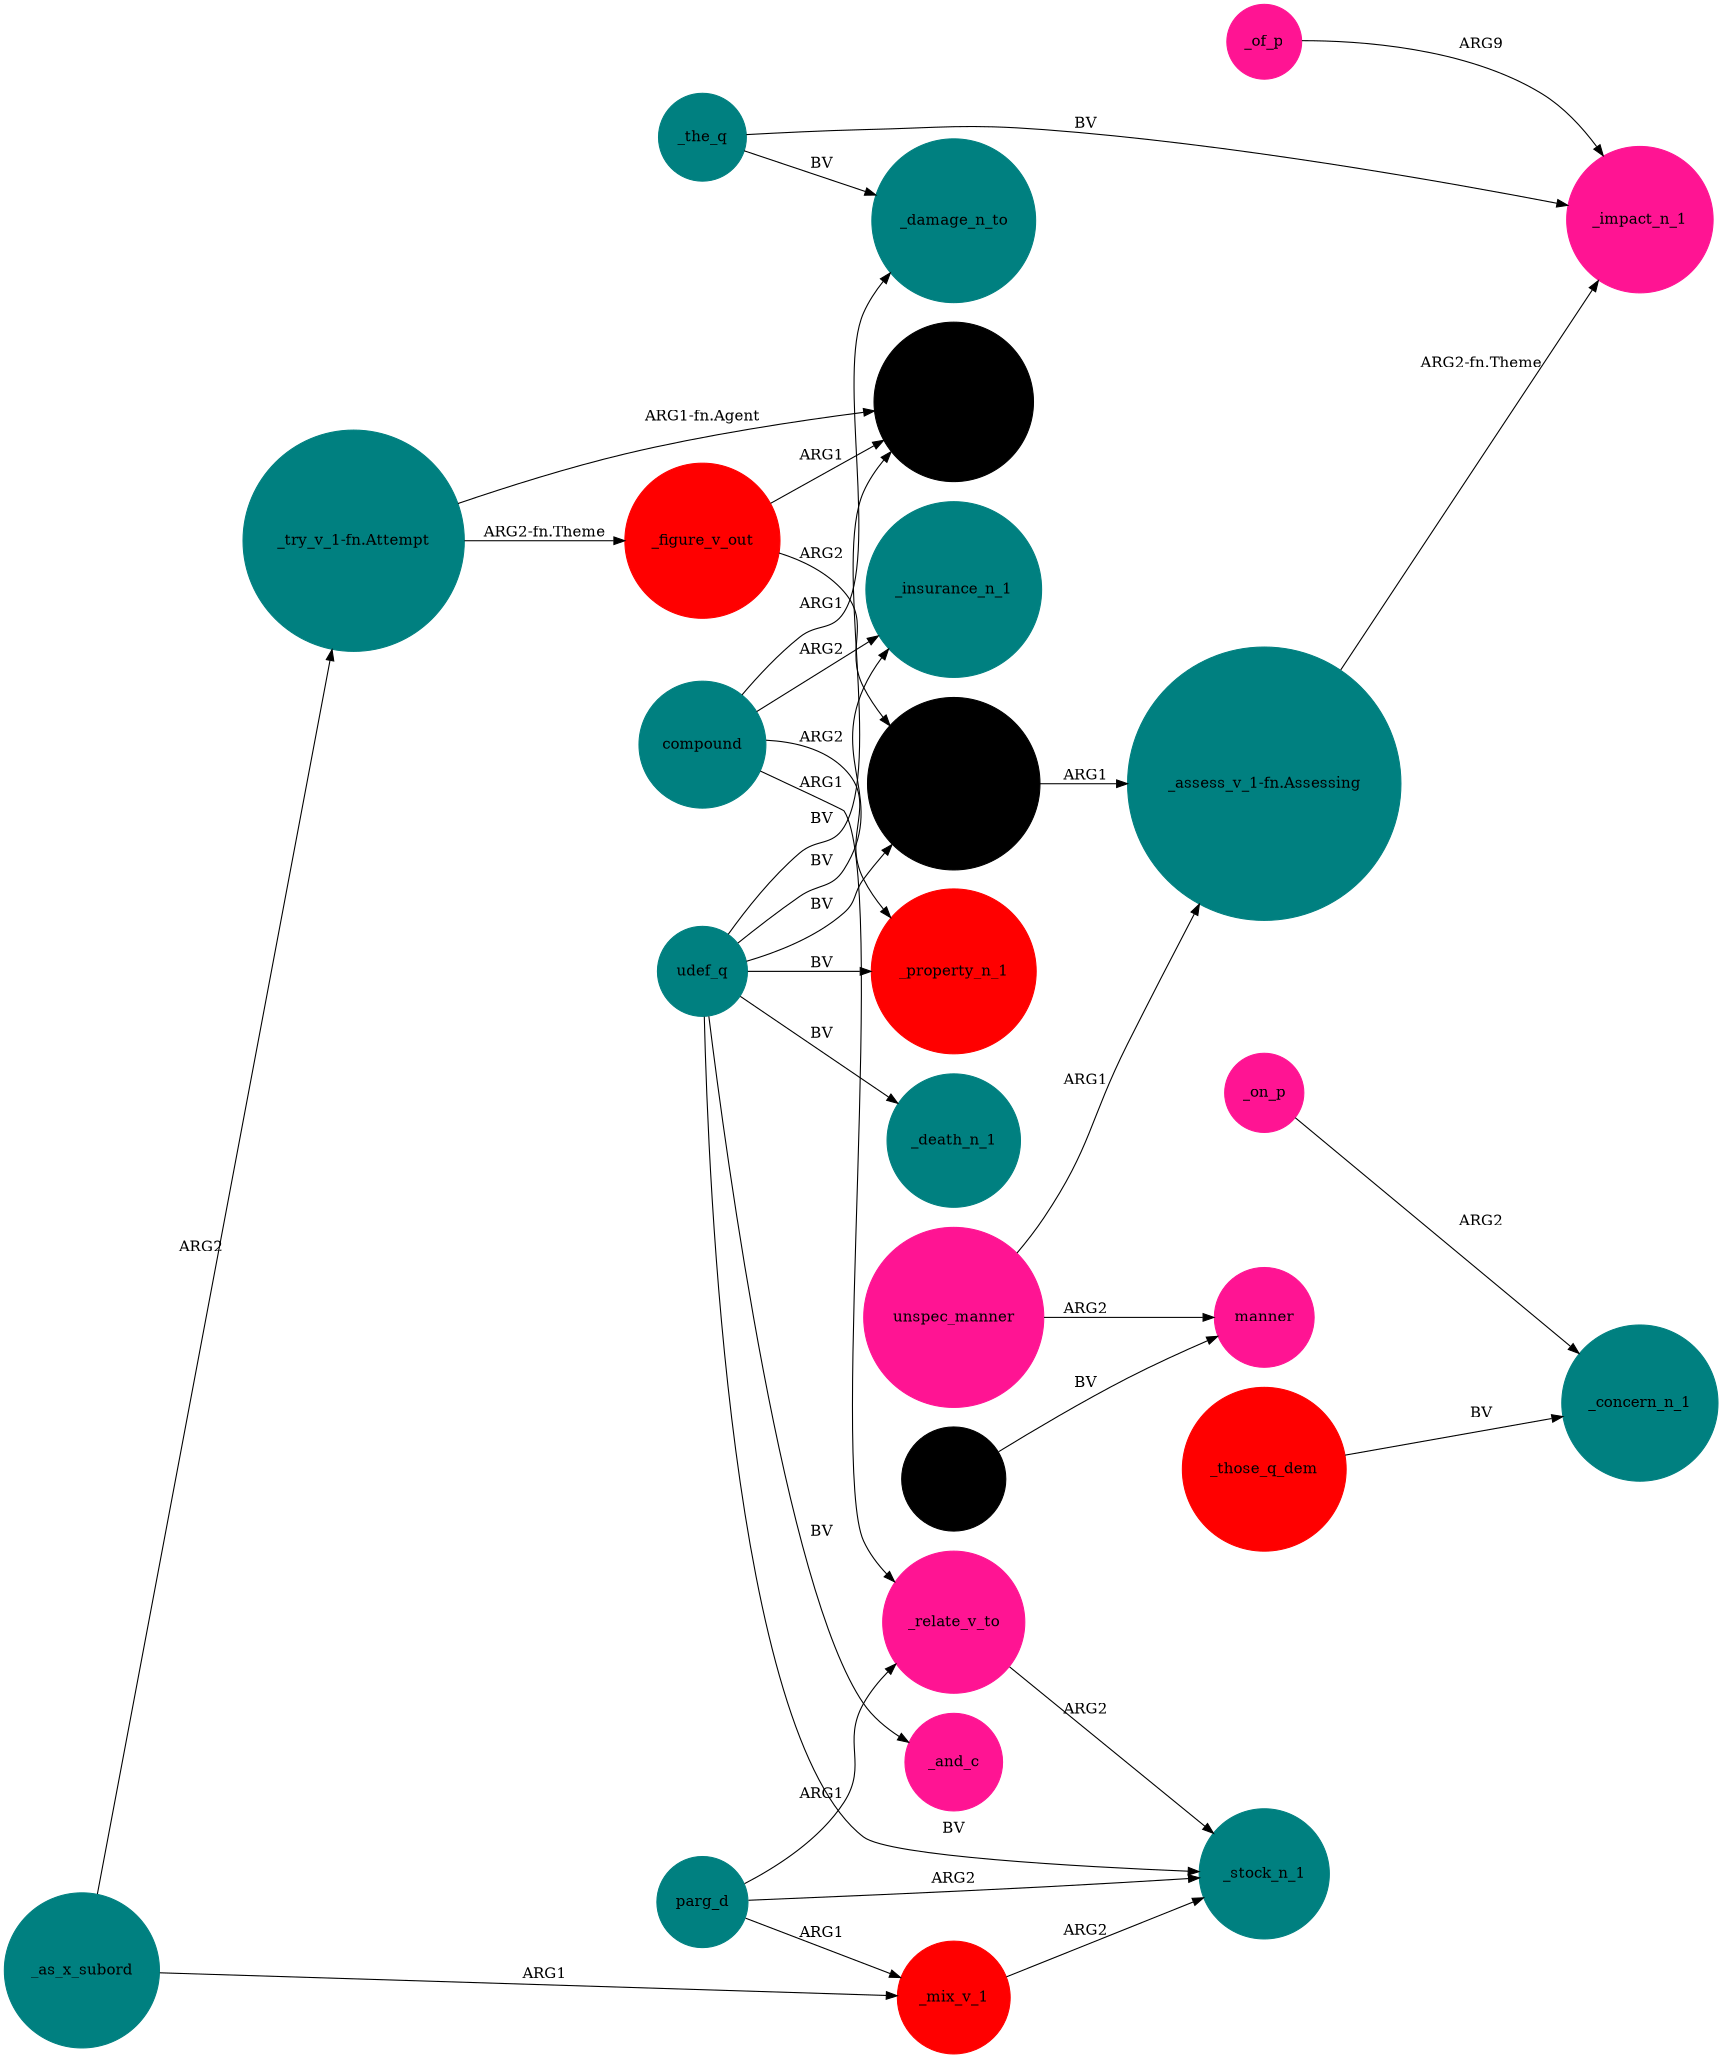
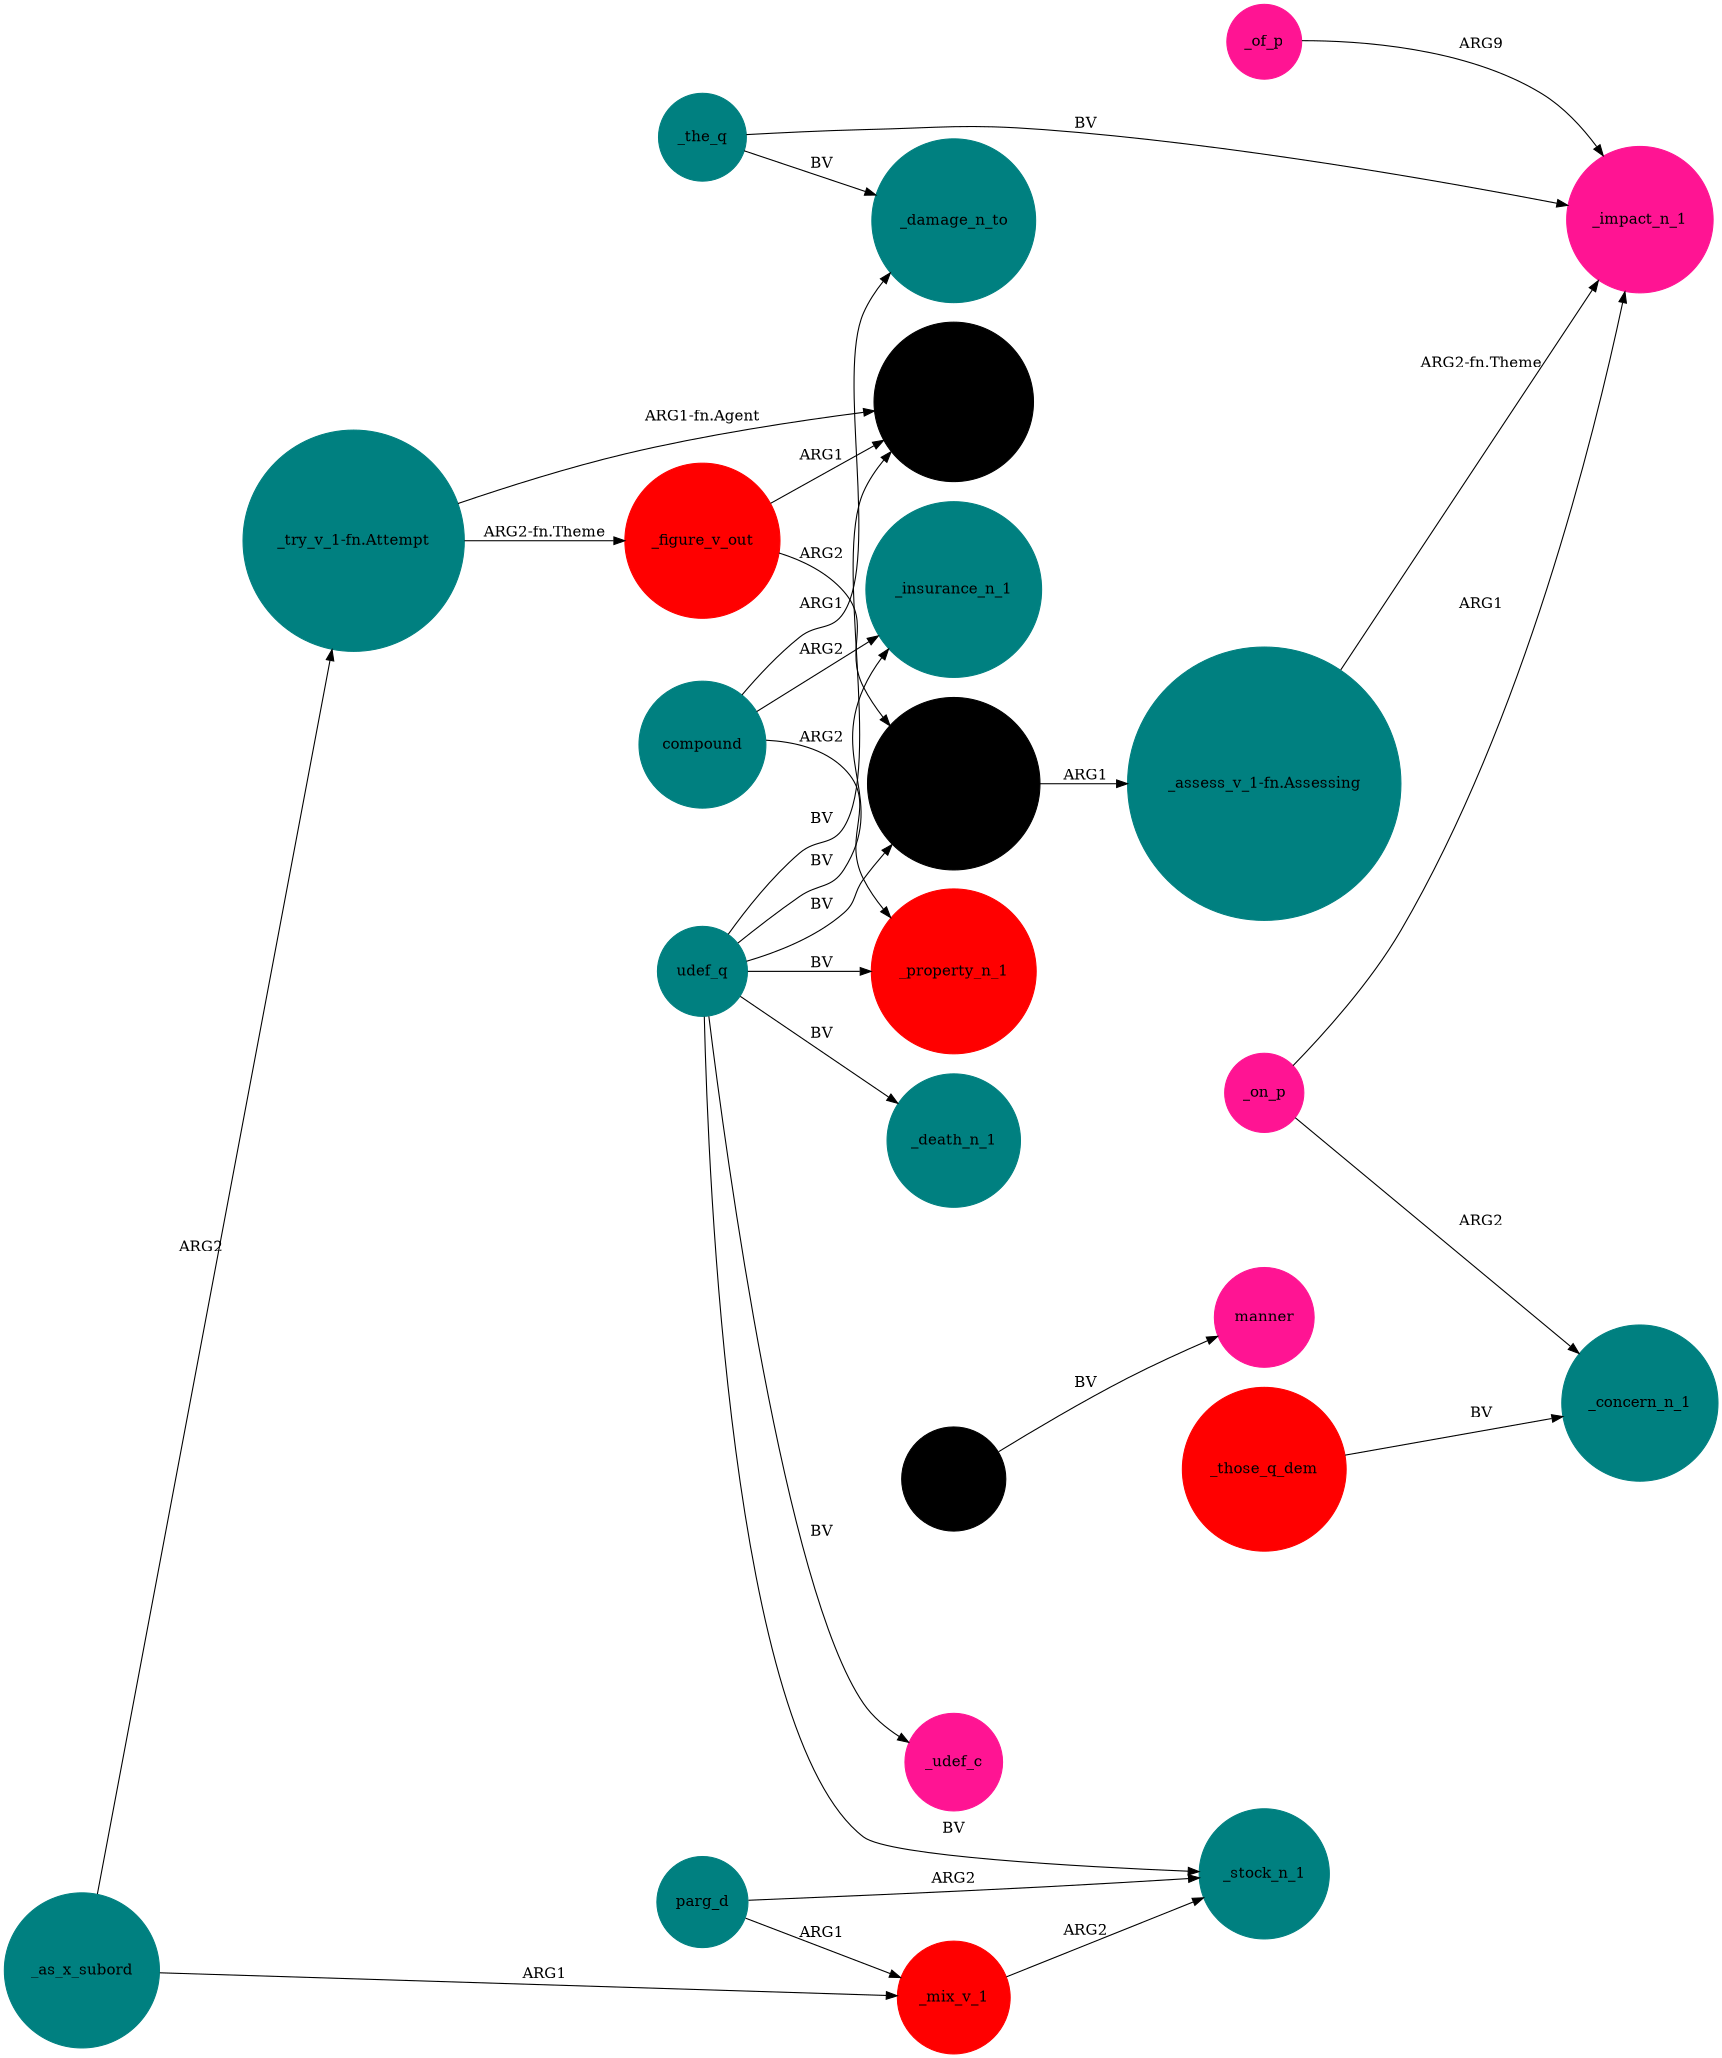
edge "_on_p" -> "_impact_n_1": added, label "ARG1"
node "unspec_manner": removed
node "_relate_v_to": removed
node "_and_c": label "_and_c" -> "_udef_c"
